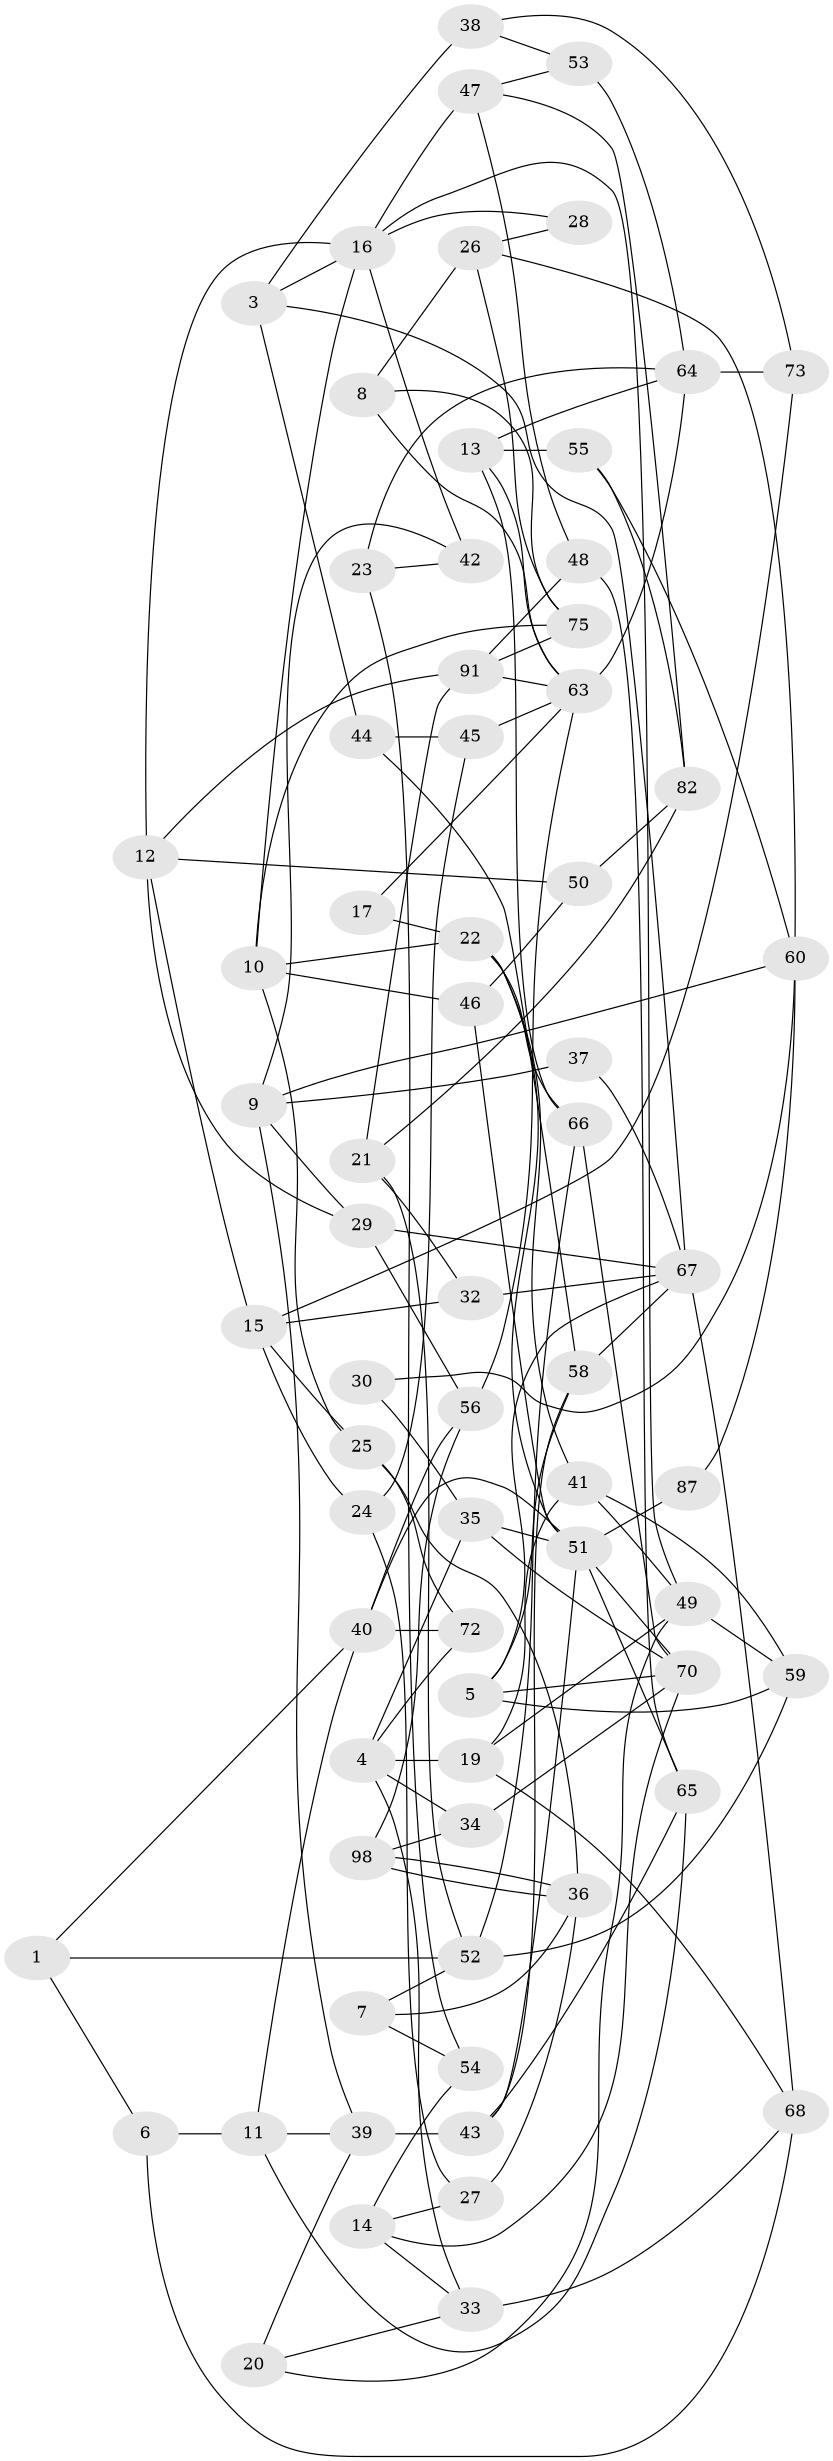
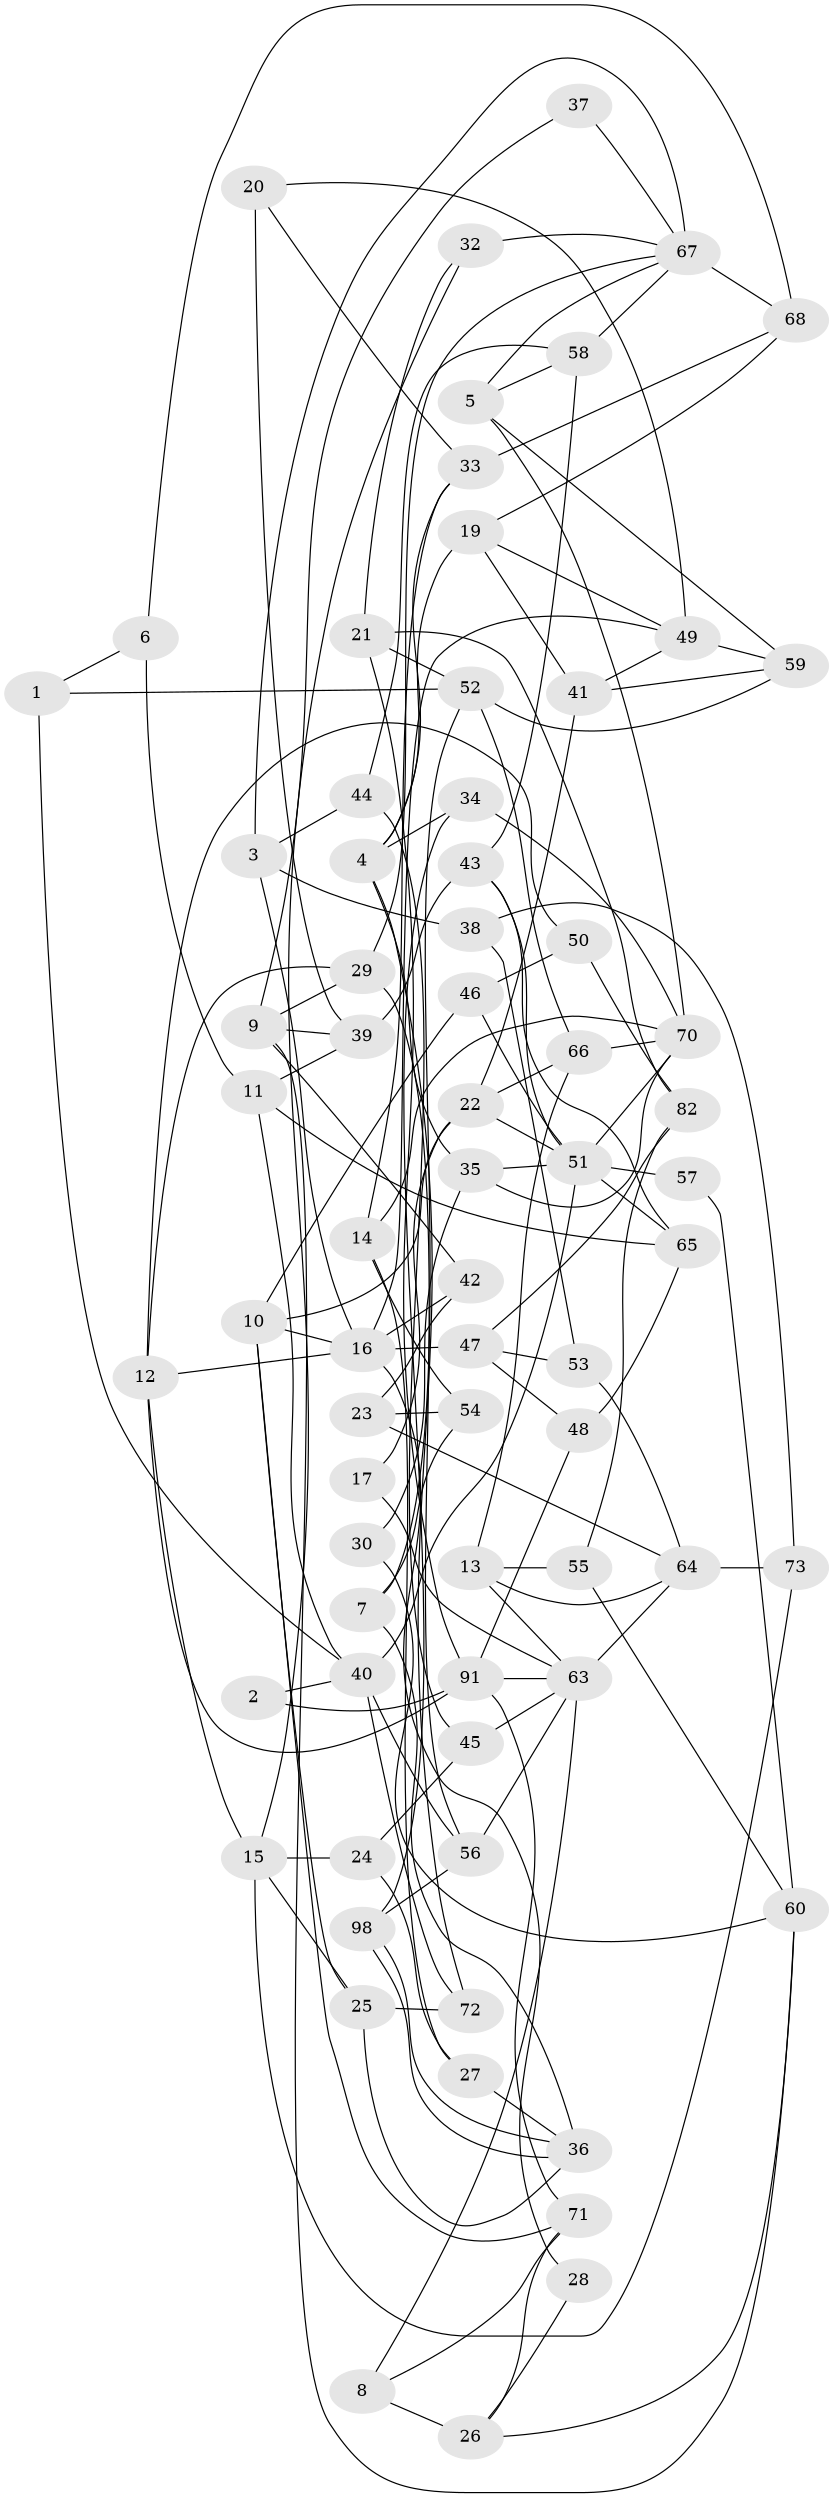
node "75": label "75" -> "71"
node "87": label "87" -> "57"
node "2": added
